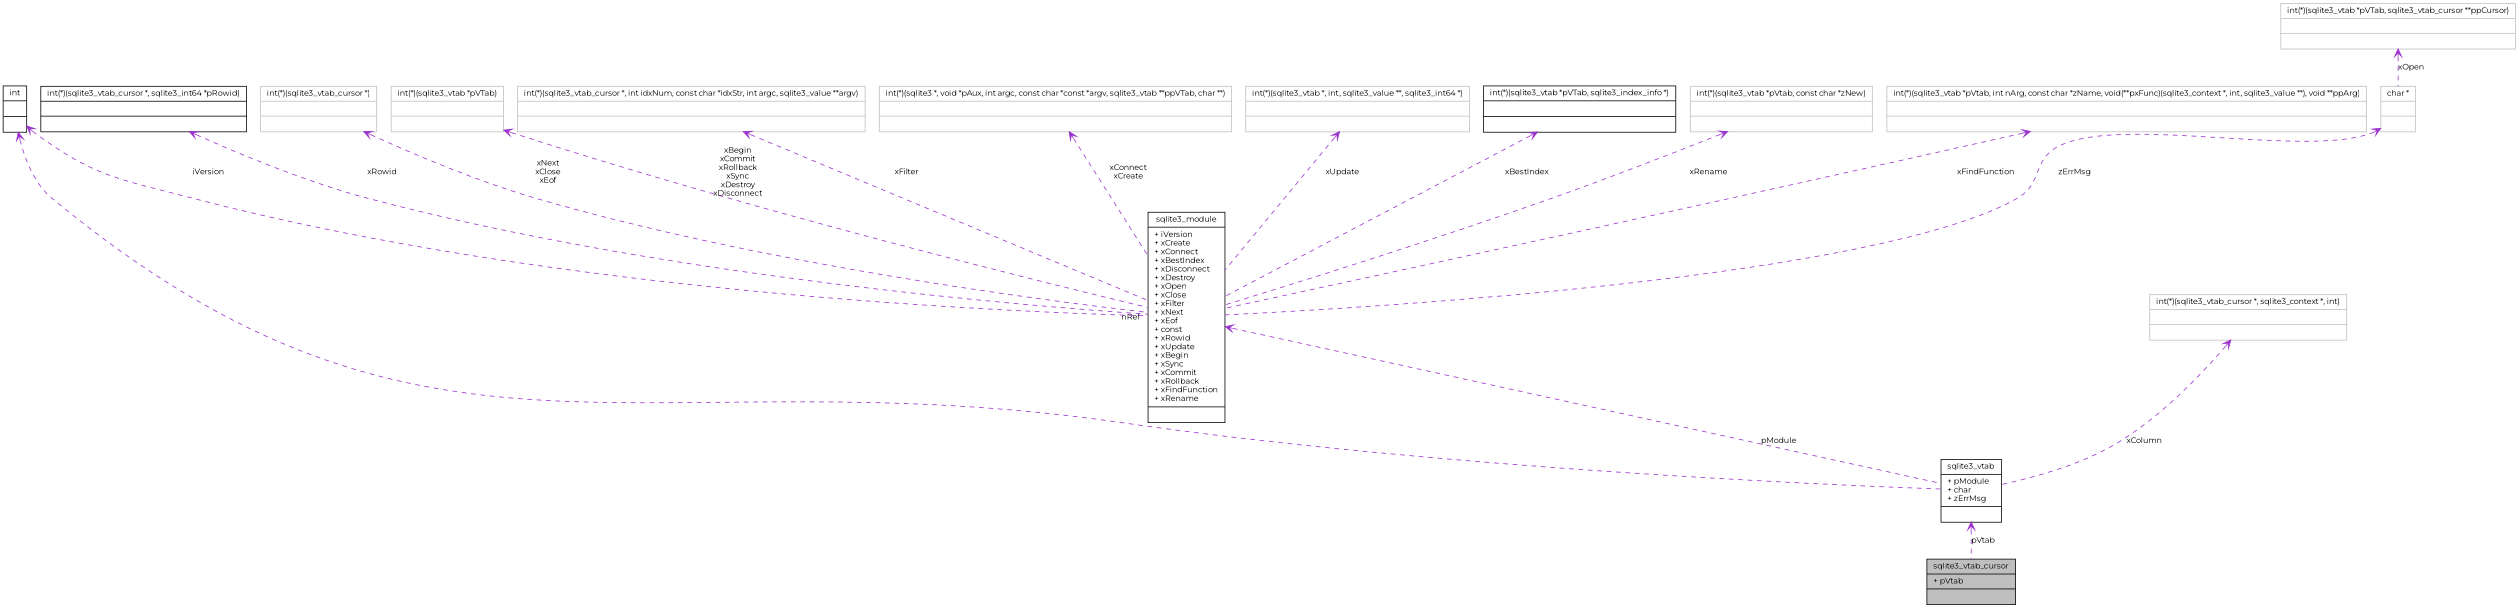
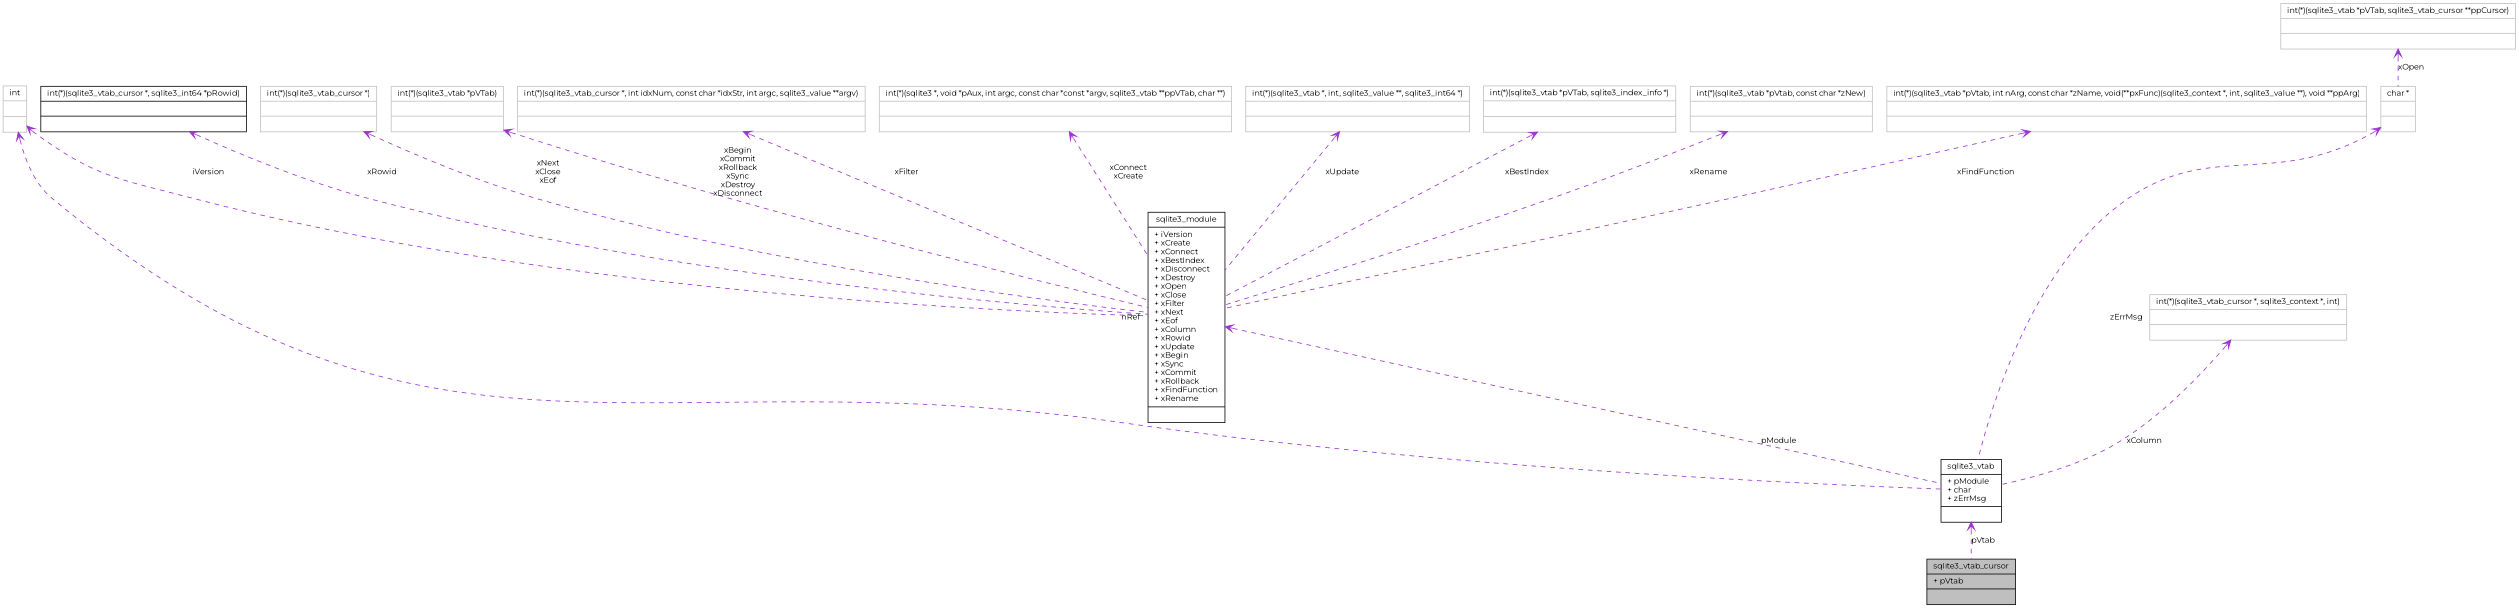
node "int": color black -> grey75
node "int(*)(sqlite3_vtab *pVTab, sqlite3_index_info *)": color black -> grey75
edge "sqlite3_module" -> "char *": now "sqlite3_vtab" -> "char *"
node "sqlite3_module": text "+ const" -> "+ xColumn"
